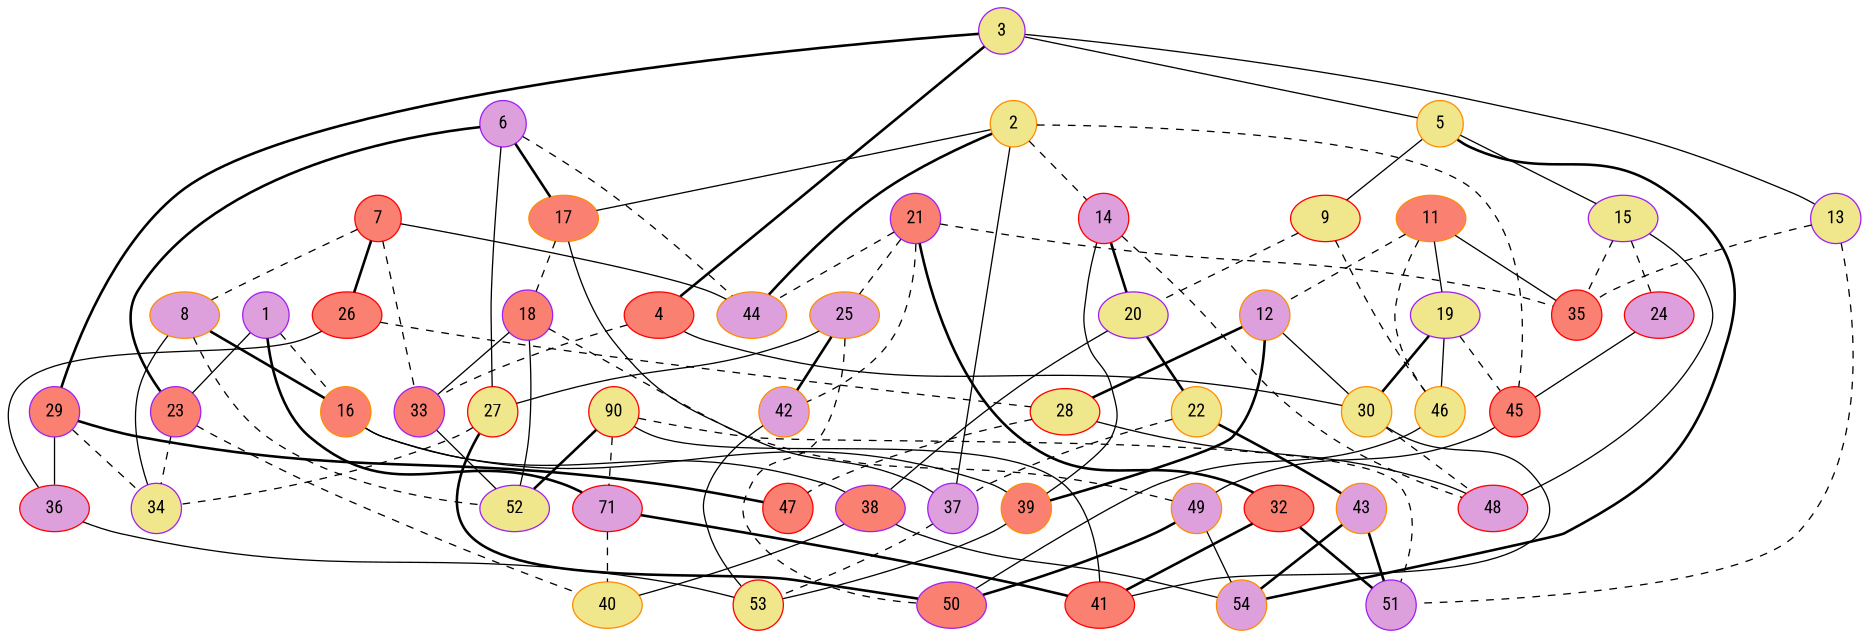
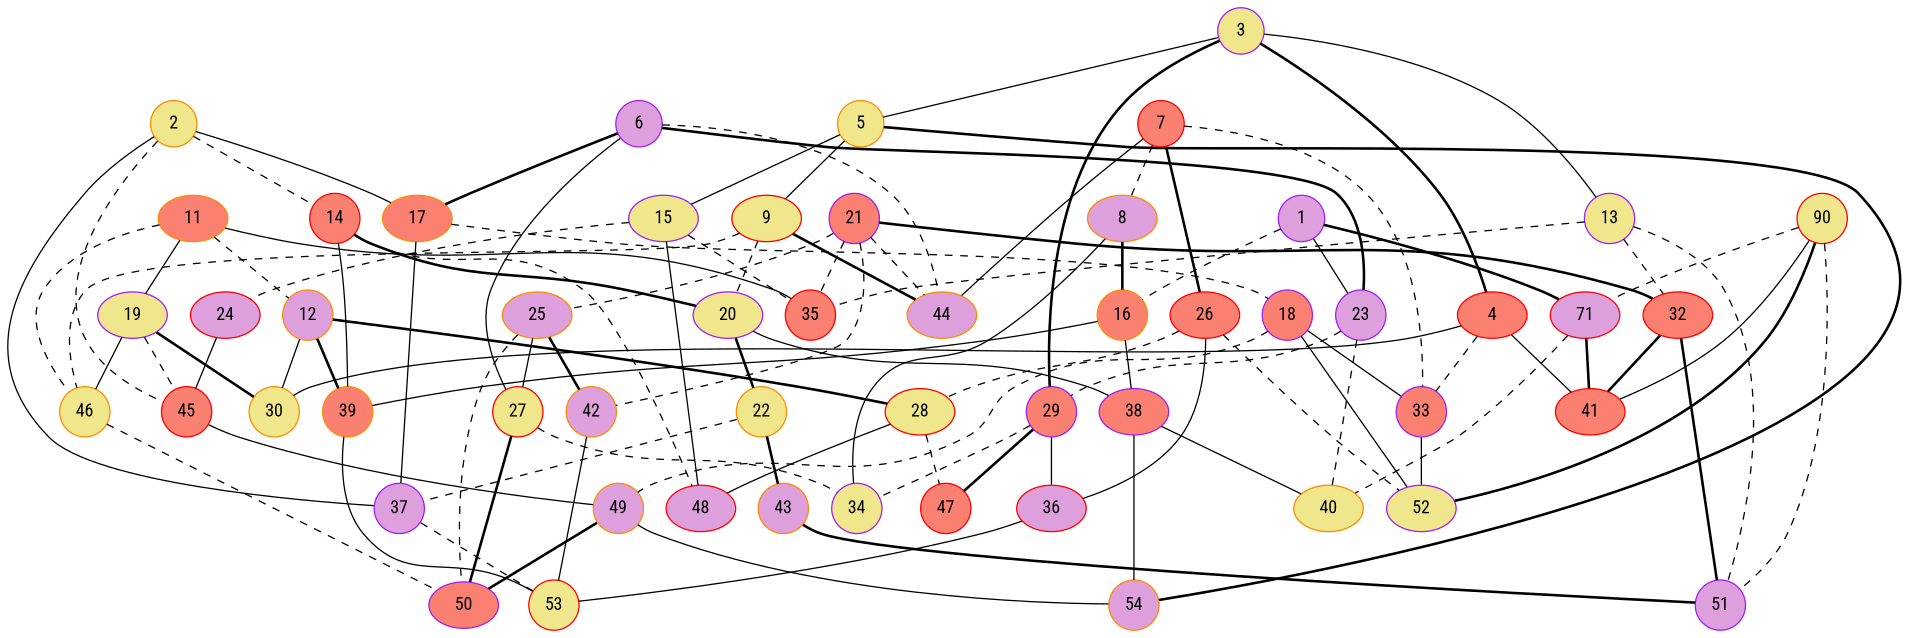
edge "2" -- "44": now "9" -- "44"
node "14": fillcolor plum -> salmon
edge "13" -- "32": added
node "23": fillcolor salmon -> plum
edge "23" -- "34": now "23" -- "29"
edge "30" -- "48": removed
edge "8" -- "52": now "26" -- "52"
edge "46" -- "50": style solid -> dashed
edge "43" -- "54": removed
edge "30" -- "41": now "4" -- "41"
